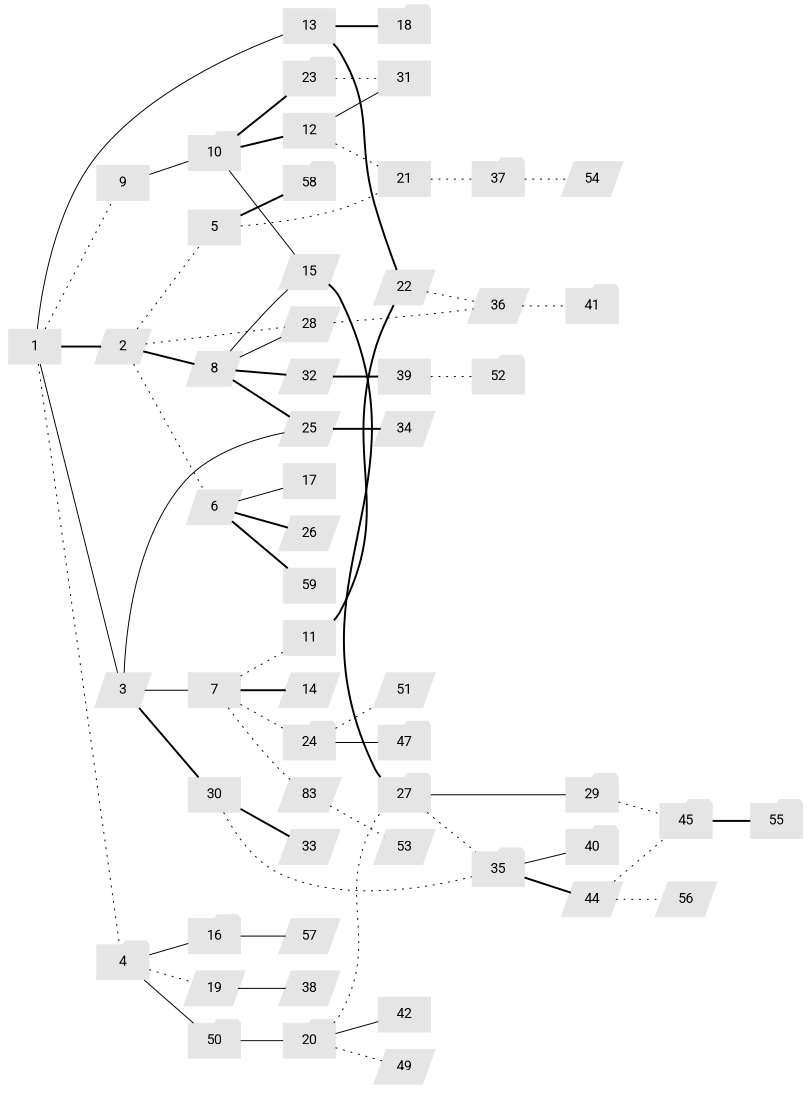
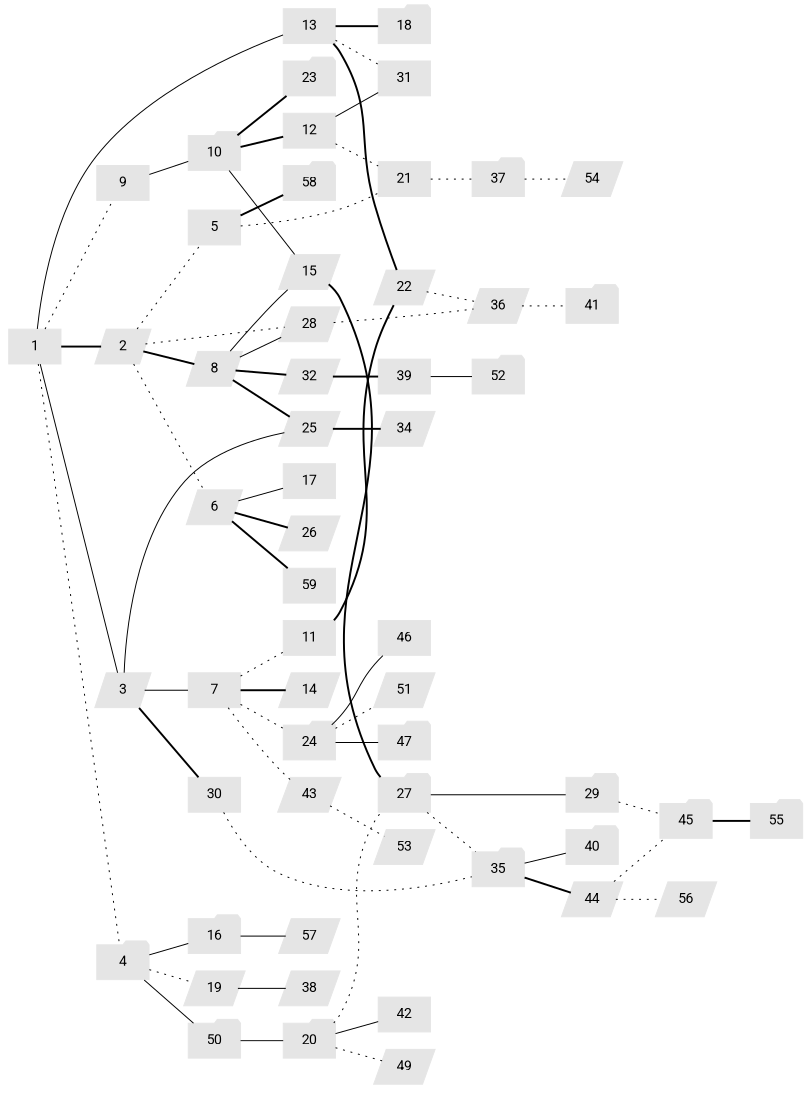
edge "23" -- "31": now "13" -- "31"
edge "39" -- "52": style dotted -> solid
node "46": added
node "83": label "83" -> "43"
node "33": removed
